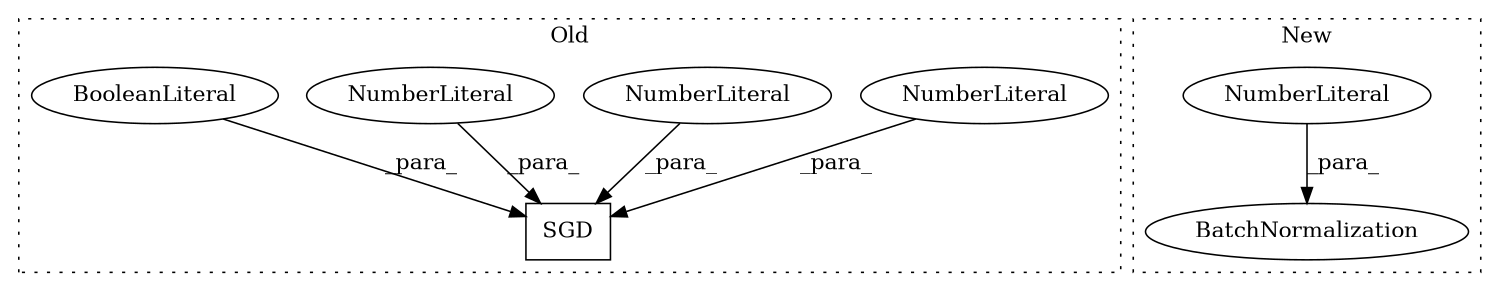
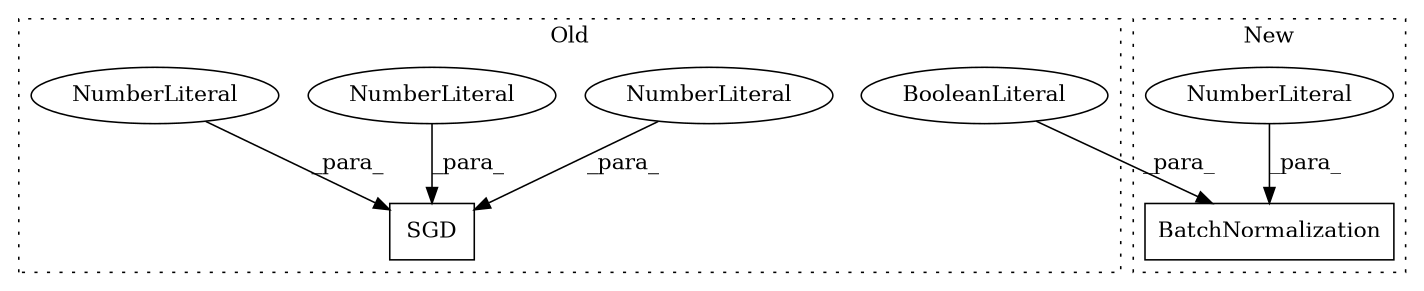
edge "BooleanLiteral" -> "SGD": now "BooleanLiteral" -> "BatchNormalization"
node "BatchNormalization": shape ellipse -> box
